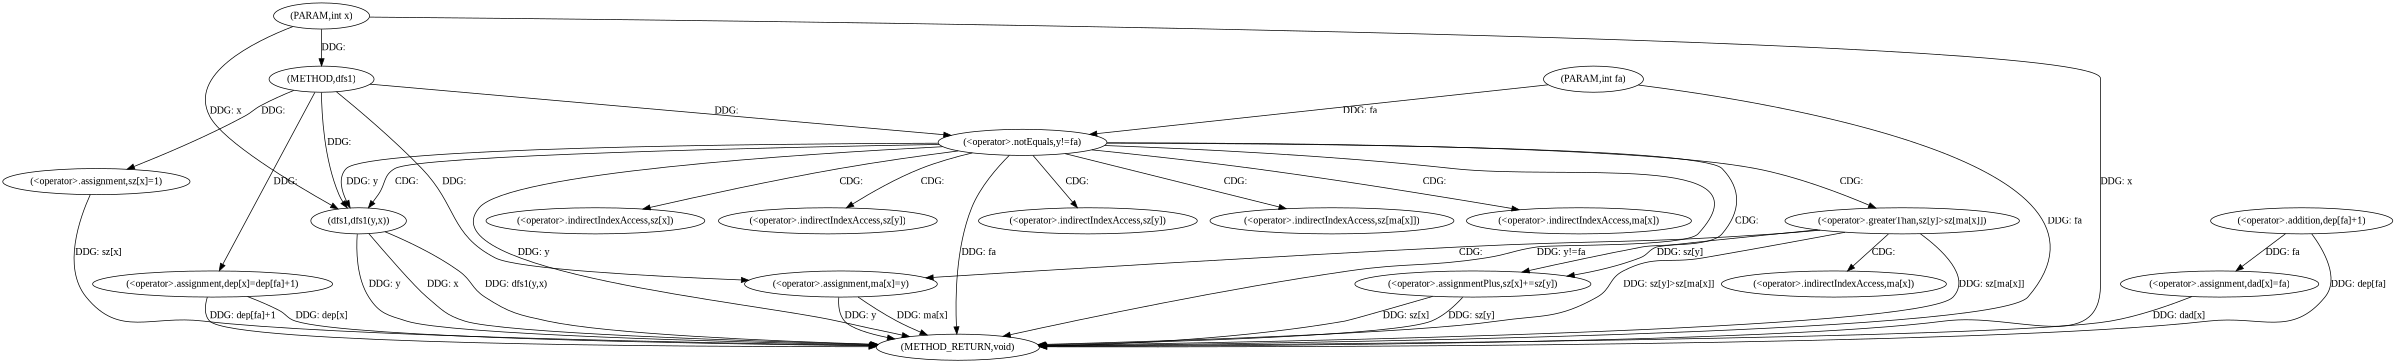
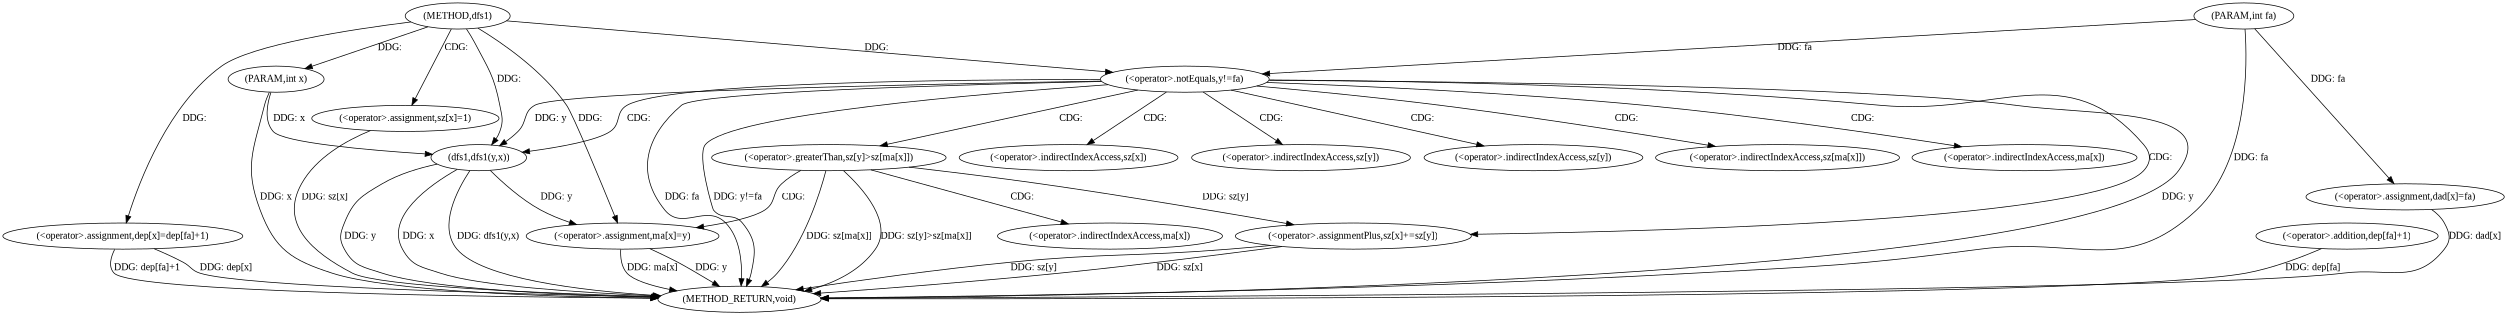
edge "(PARAM,int x)" -> "(METHOD,dfs1)": reversed
edge "(METHOD,dfs1)" -> "(<operator>.assignment,sz[x]=1)": label "DDG: " -> "CDG: "
edge "(dfs1,dfs1(y,x))" -> "(<operator>.assignment,ma[x]=y)": added, label "DDG: y"
edge "(<operator>.addition,dep[fa]+1)" -> "(<operator>.assignment,dad[x]=fa)": now "(PARAM,int fa)" -> "(<operator>.assignment,dad[x]=fa)"
